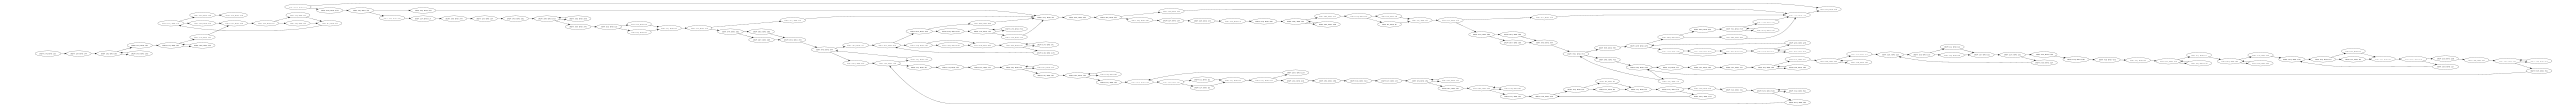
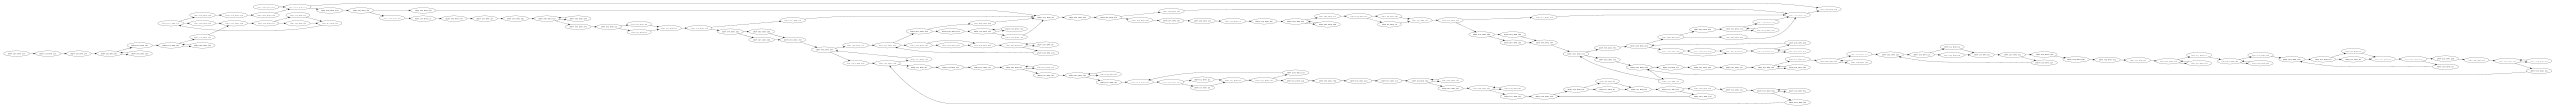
node "Start: 261; End: 268": added
node "Start: 280; End: 289": added
node "Start: 269; End: 279": added
